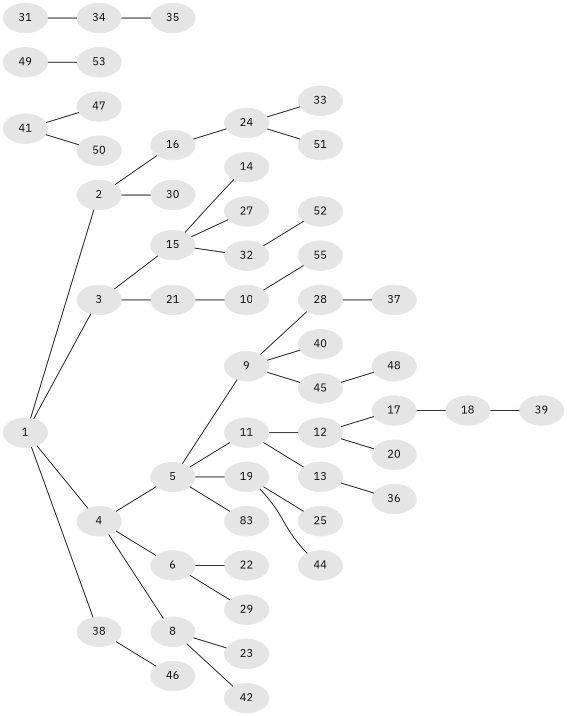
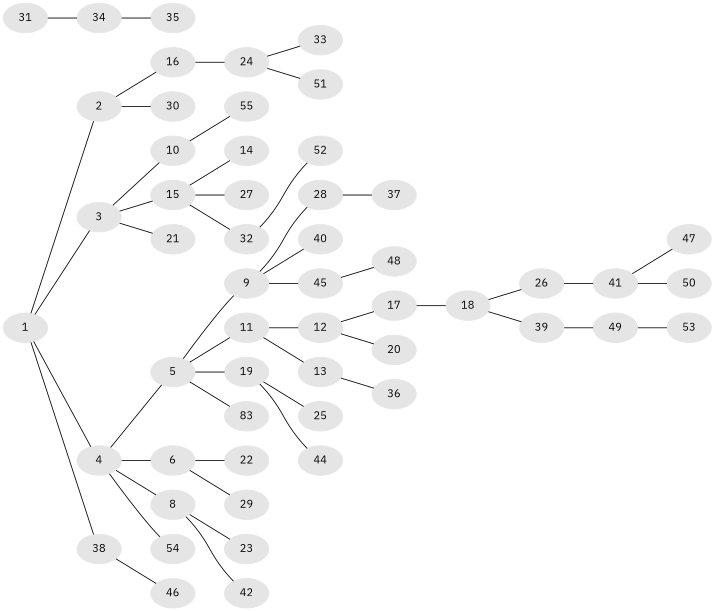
node "26": added
edge "21" -- "10": now "3" -- "10"
edge "39" -- "49": added
node "54": added
